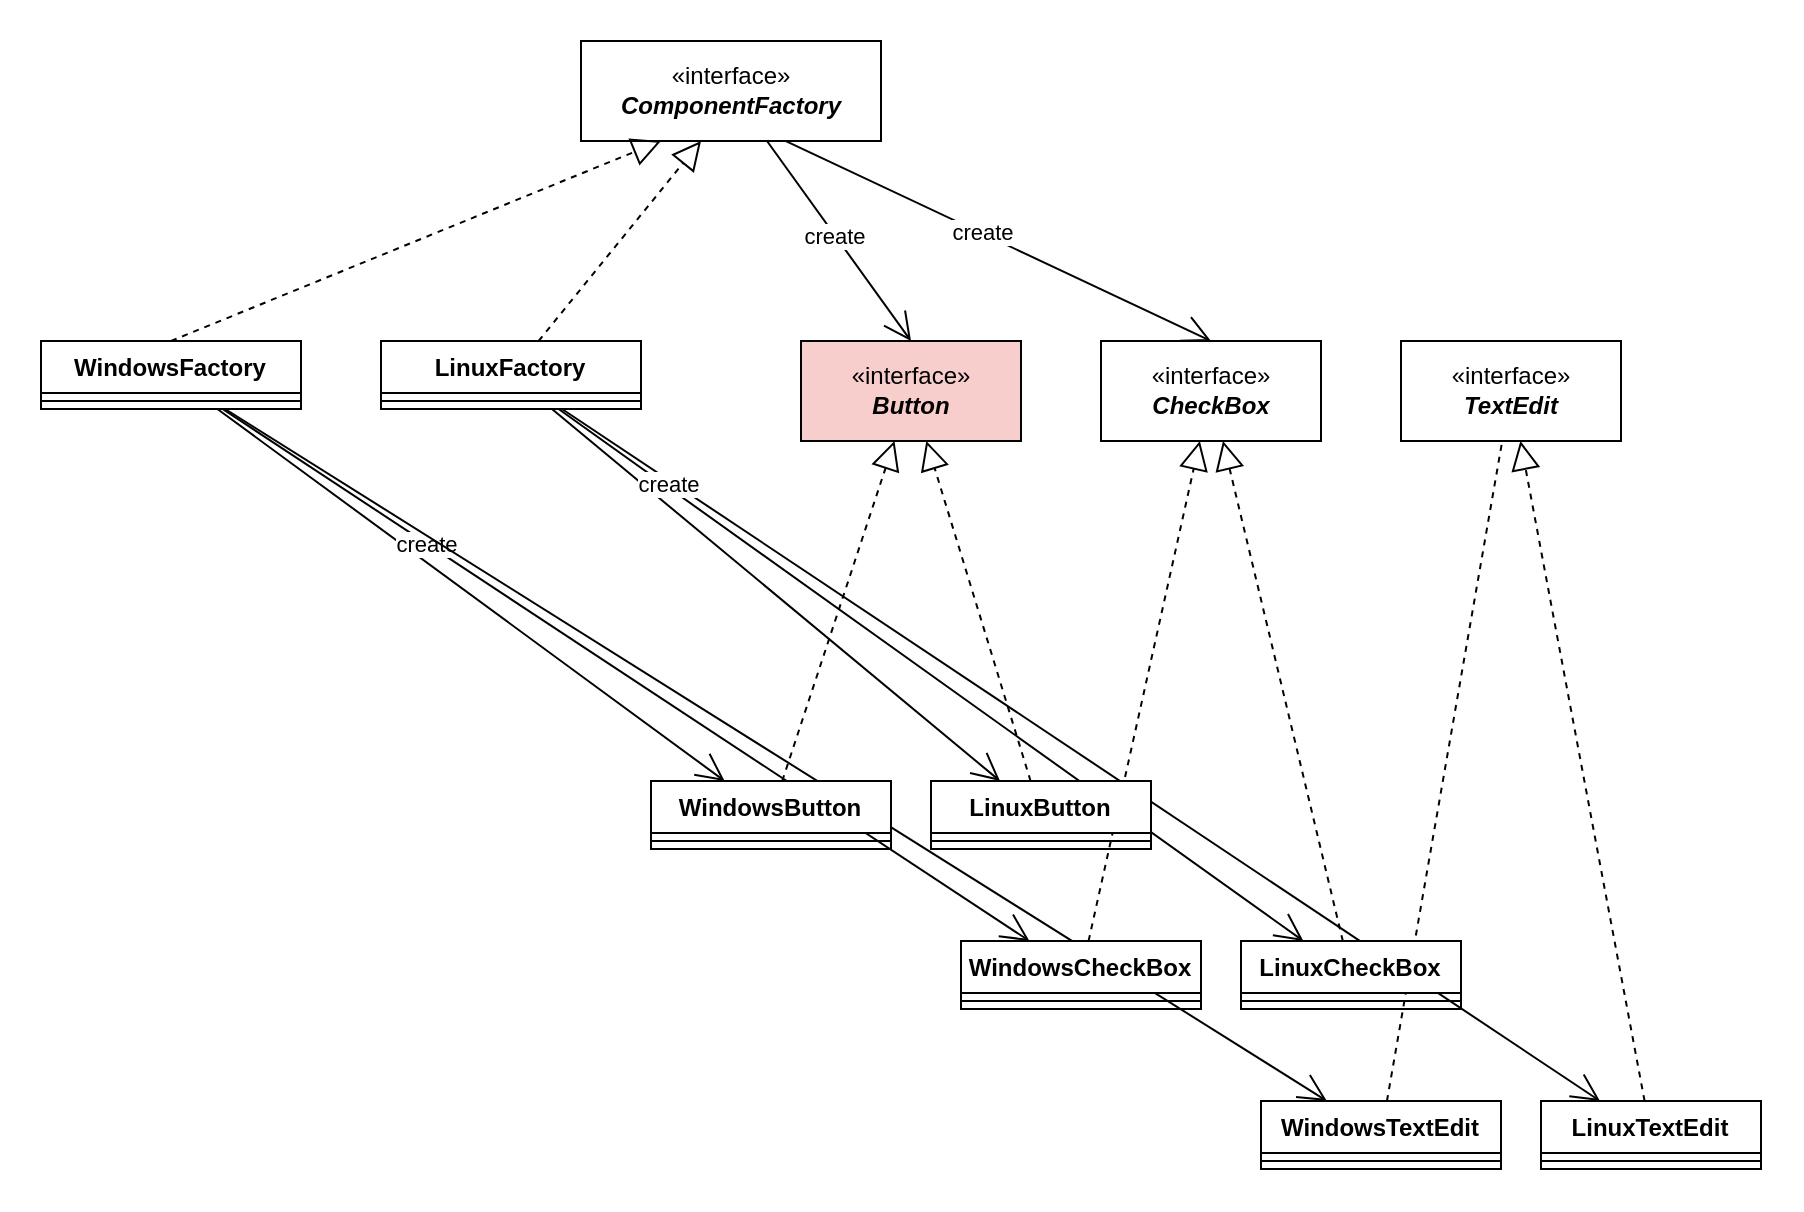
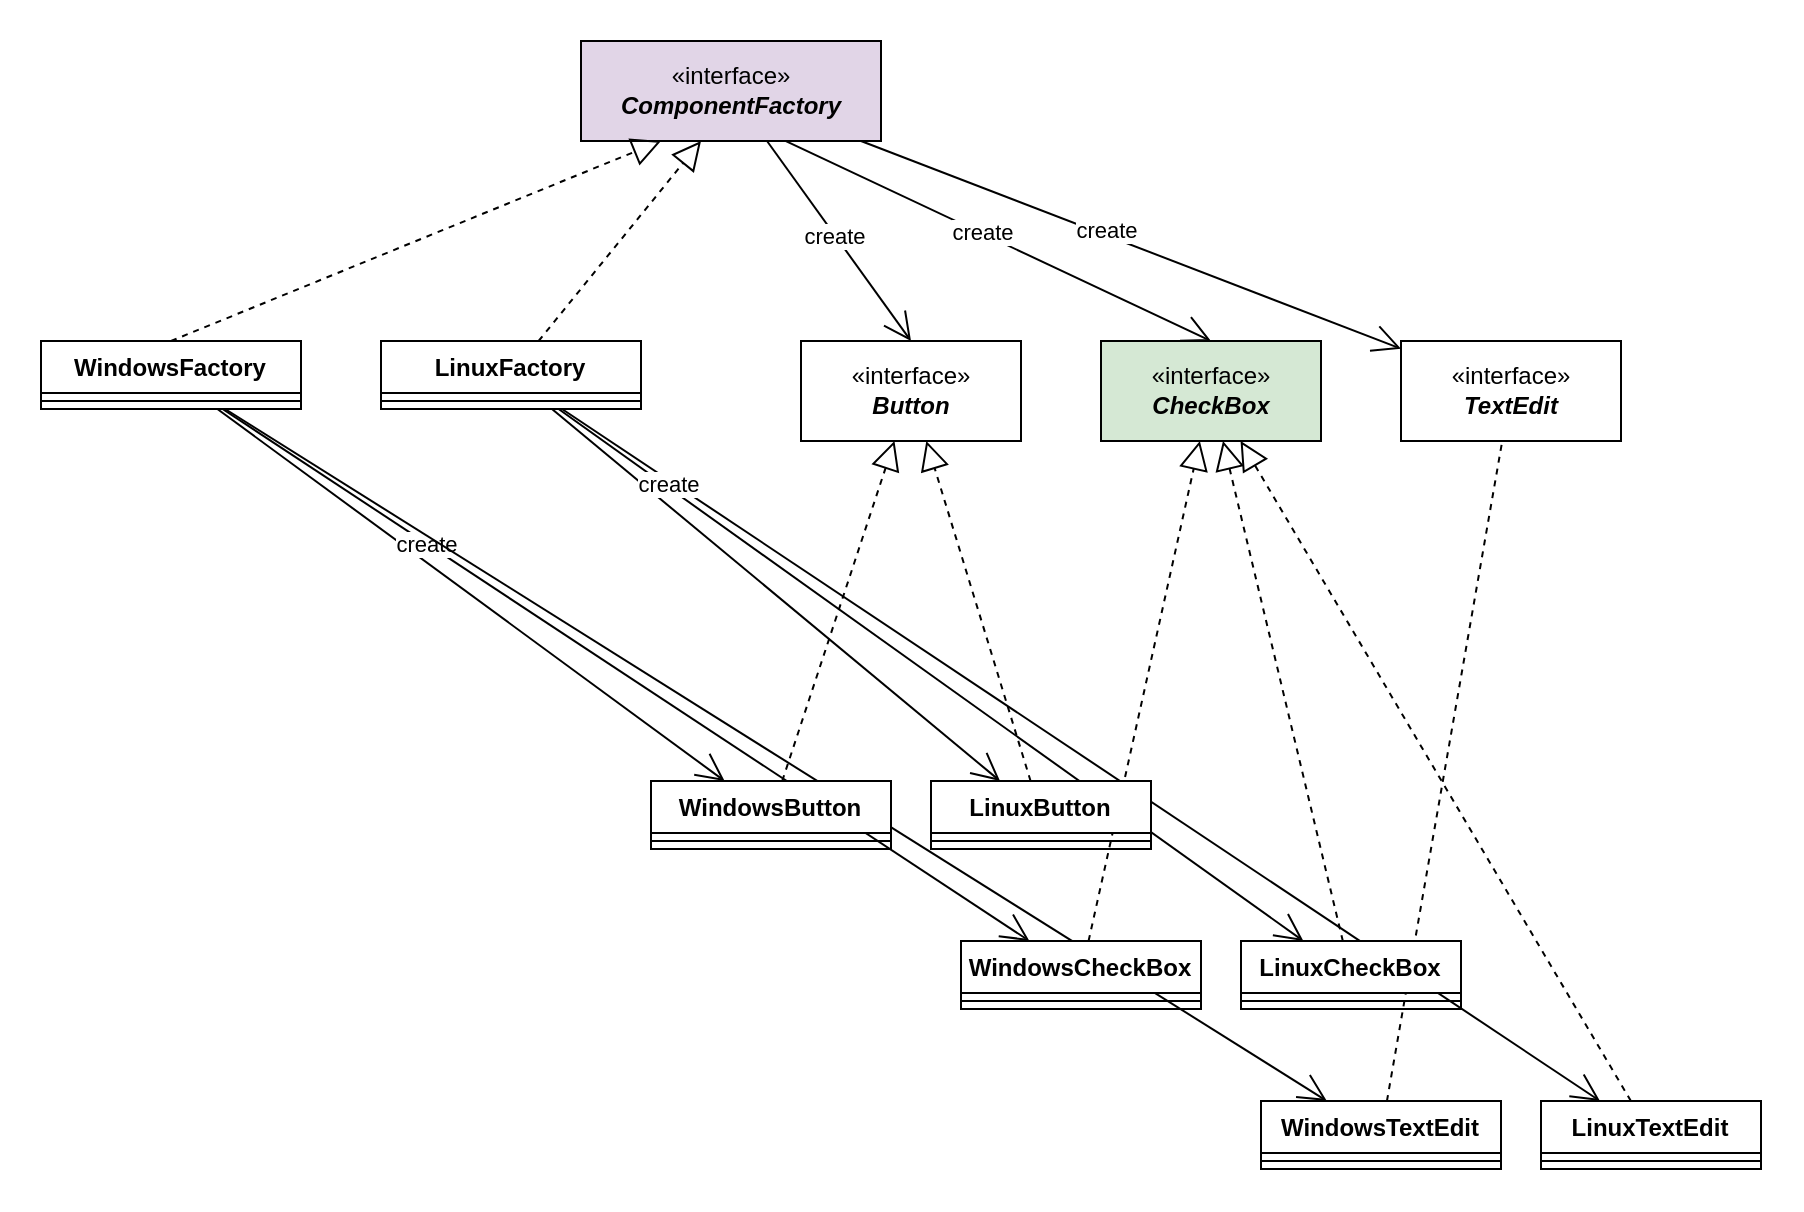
node "«interface» ComponentFactory": fillcolor #ffffff -> #e1d5e7
edge "«interface» ComponentFactory" -> "«interface» TextEdit": added, label "create"
node "«interface» Button": fillcolor #f8cecc -> #ffffff
node "«interface» CheckBox": fillcolor #ffffff -> #d5e8d4
edge "LinuxTextEdit" -> "«interface» TextEdit": now "LinuxTextEdit" -> "«interface» CheckBox"
